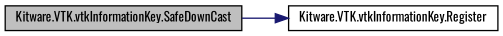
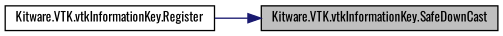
edge "Kitware.VTK.vtkInformationKey.SafeDownCast" -> "Kitware.VTK.vtkInformationKey.Register": reversed
